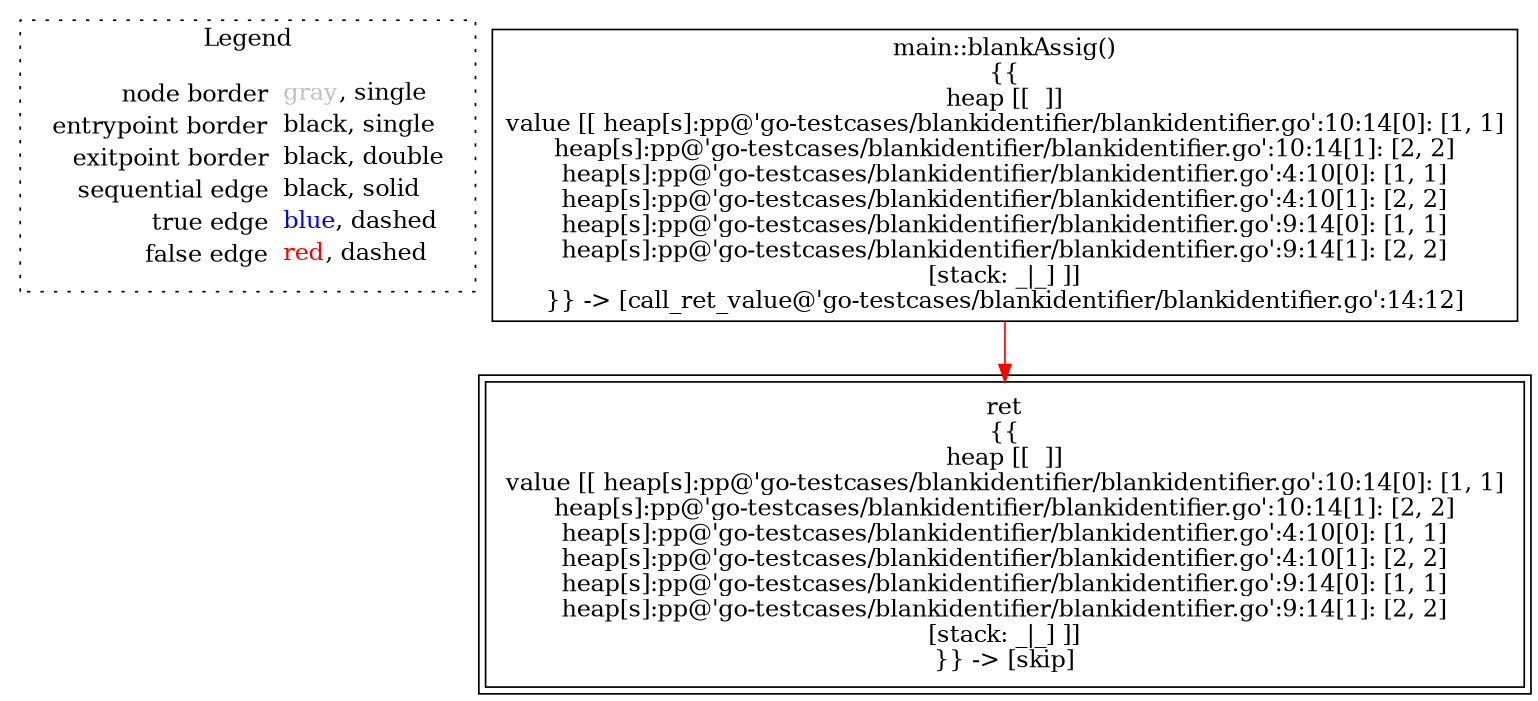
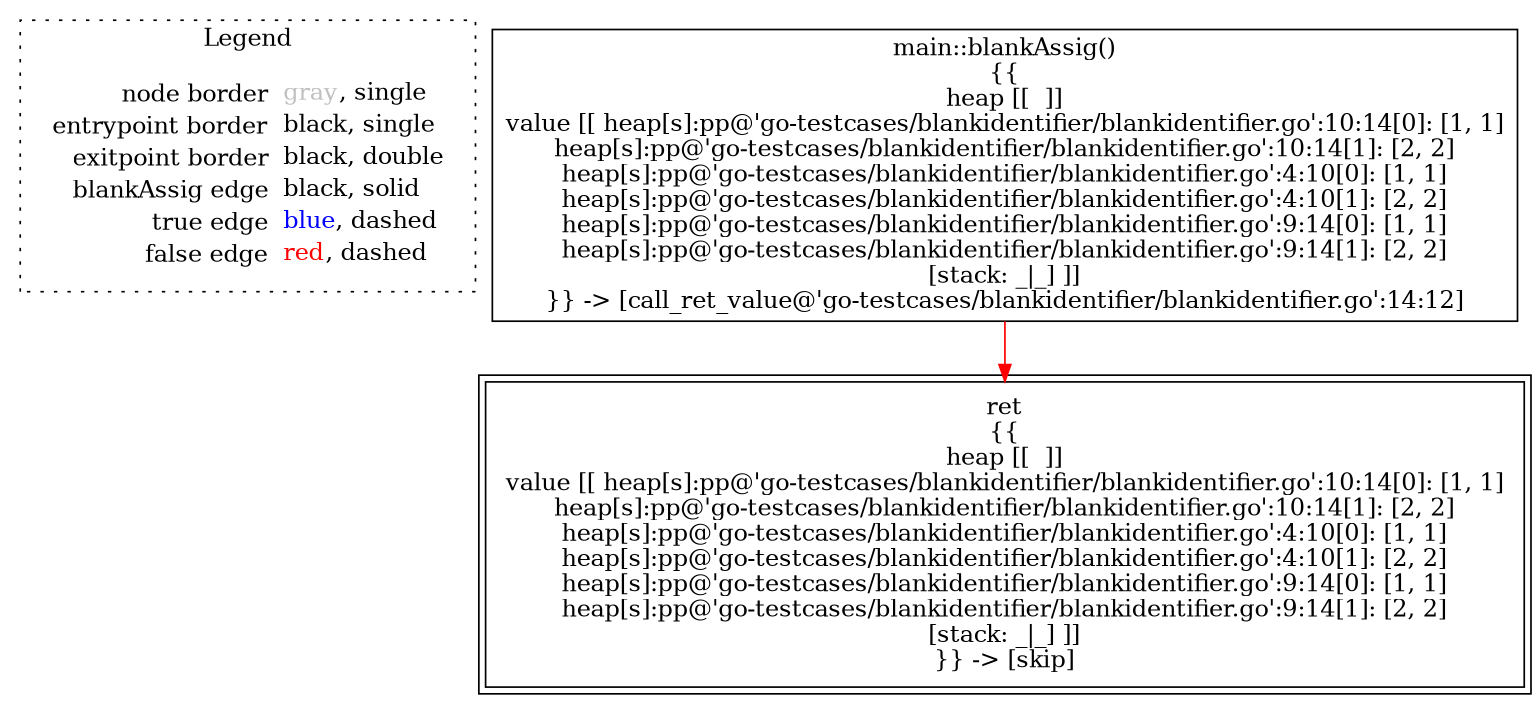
node "node border": text "sequential edge" -> "blankAssig edge"
